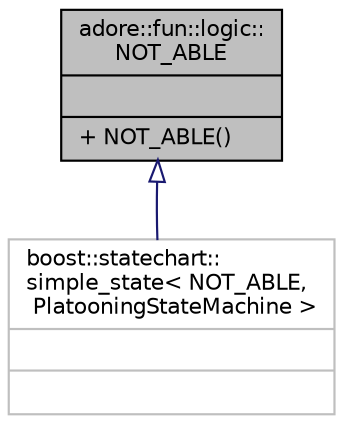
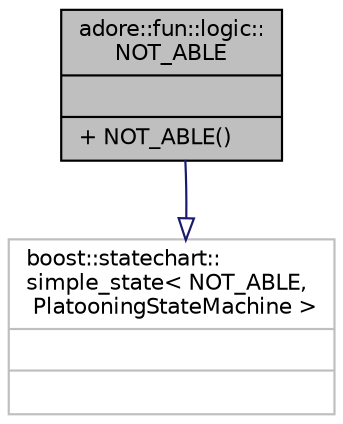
edge "boost::statechart::" -> "adore::fun::logic::": reversed
